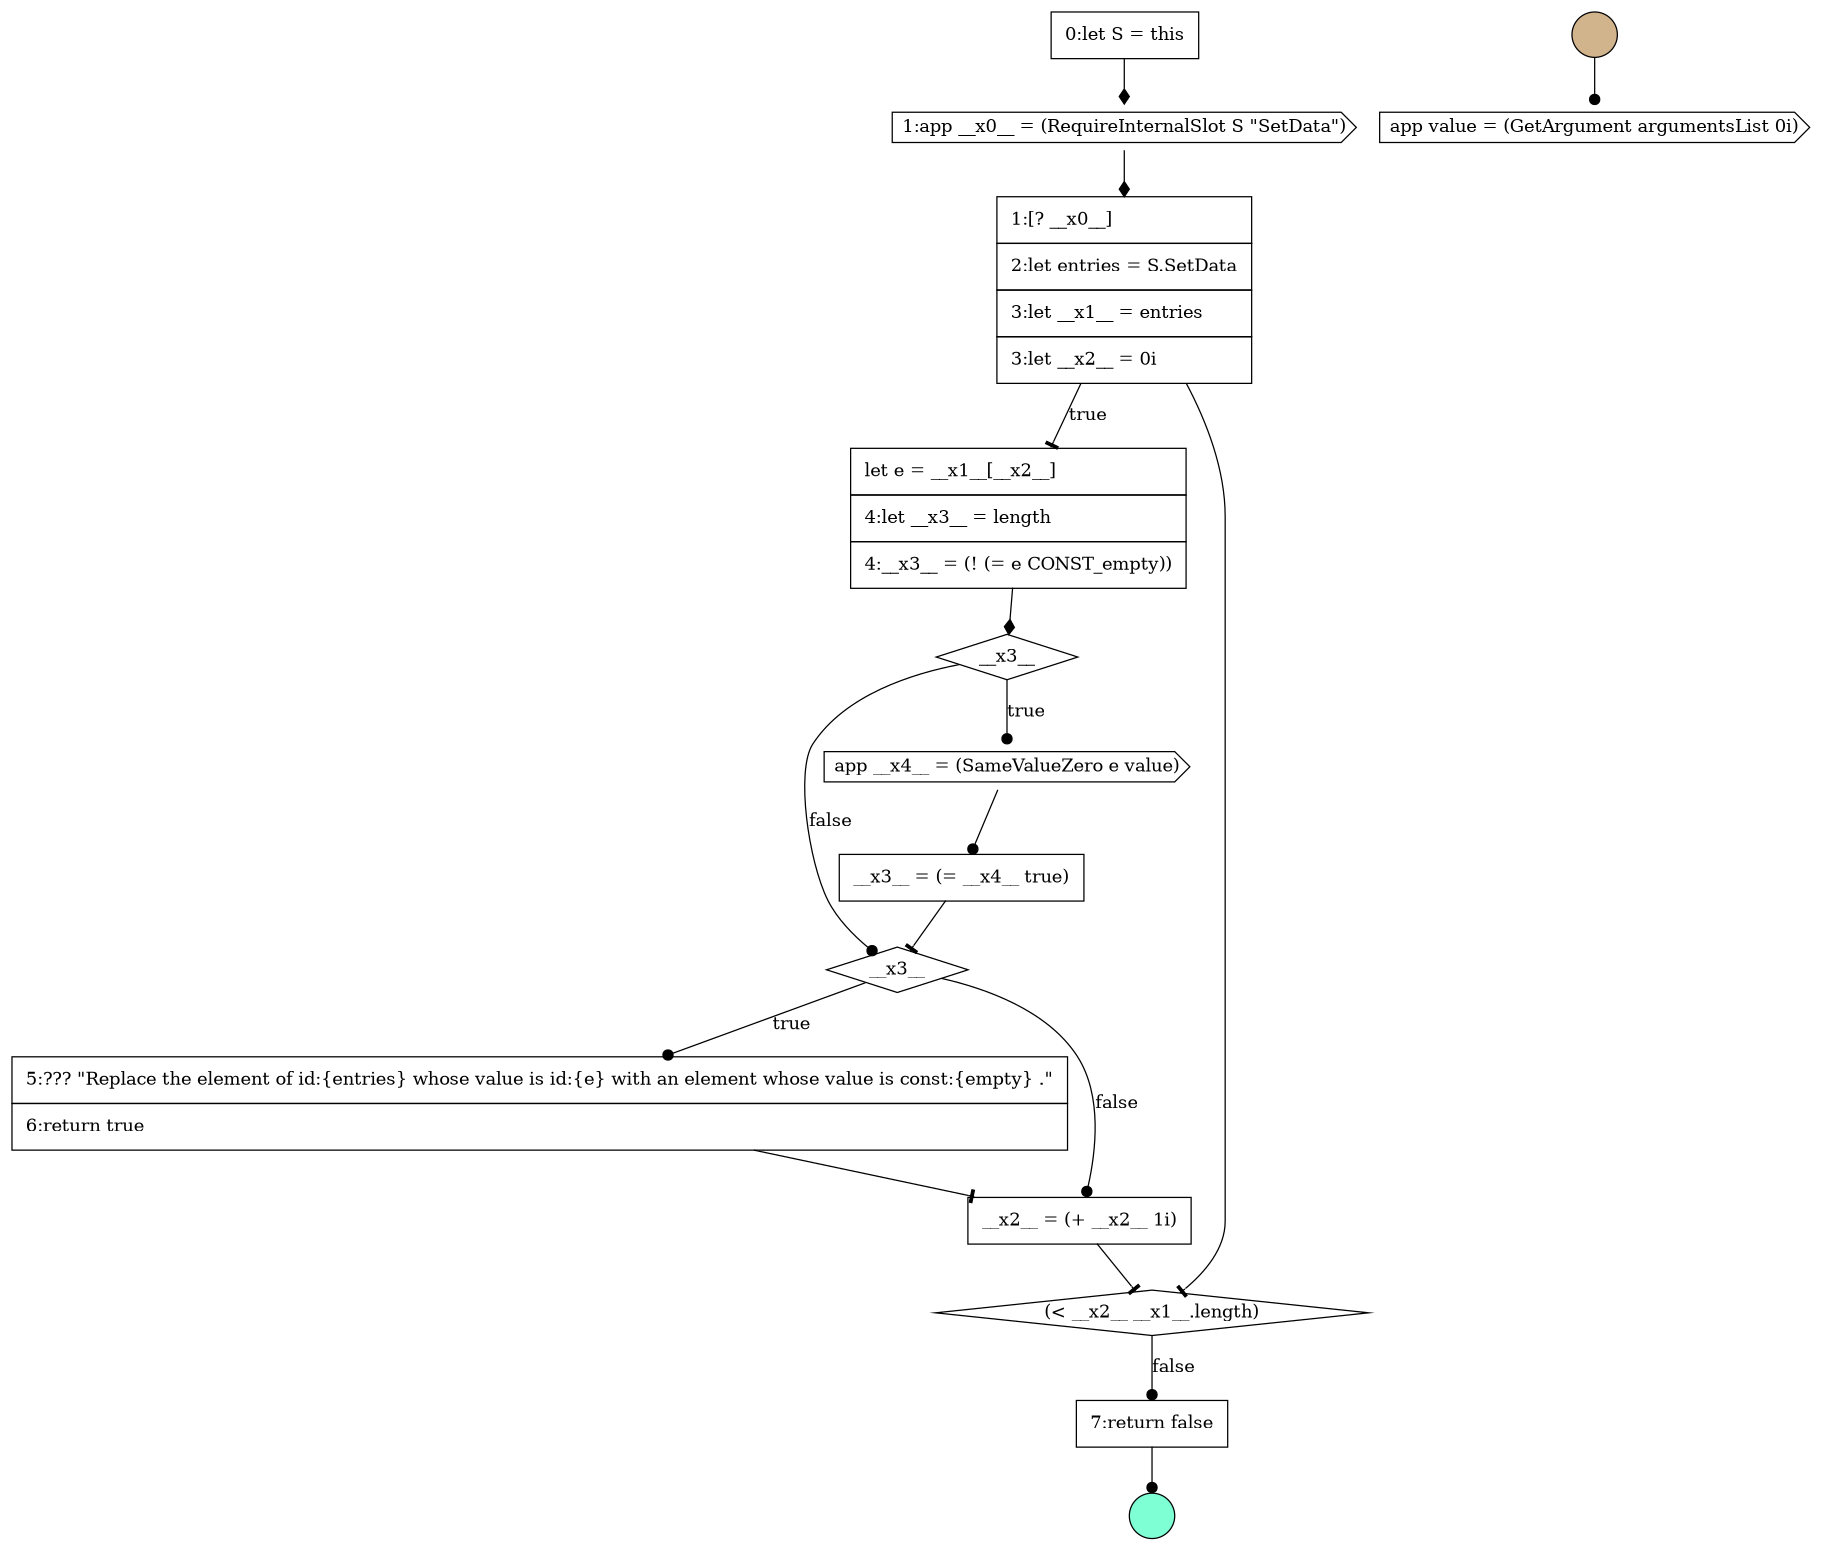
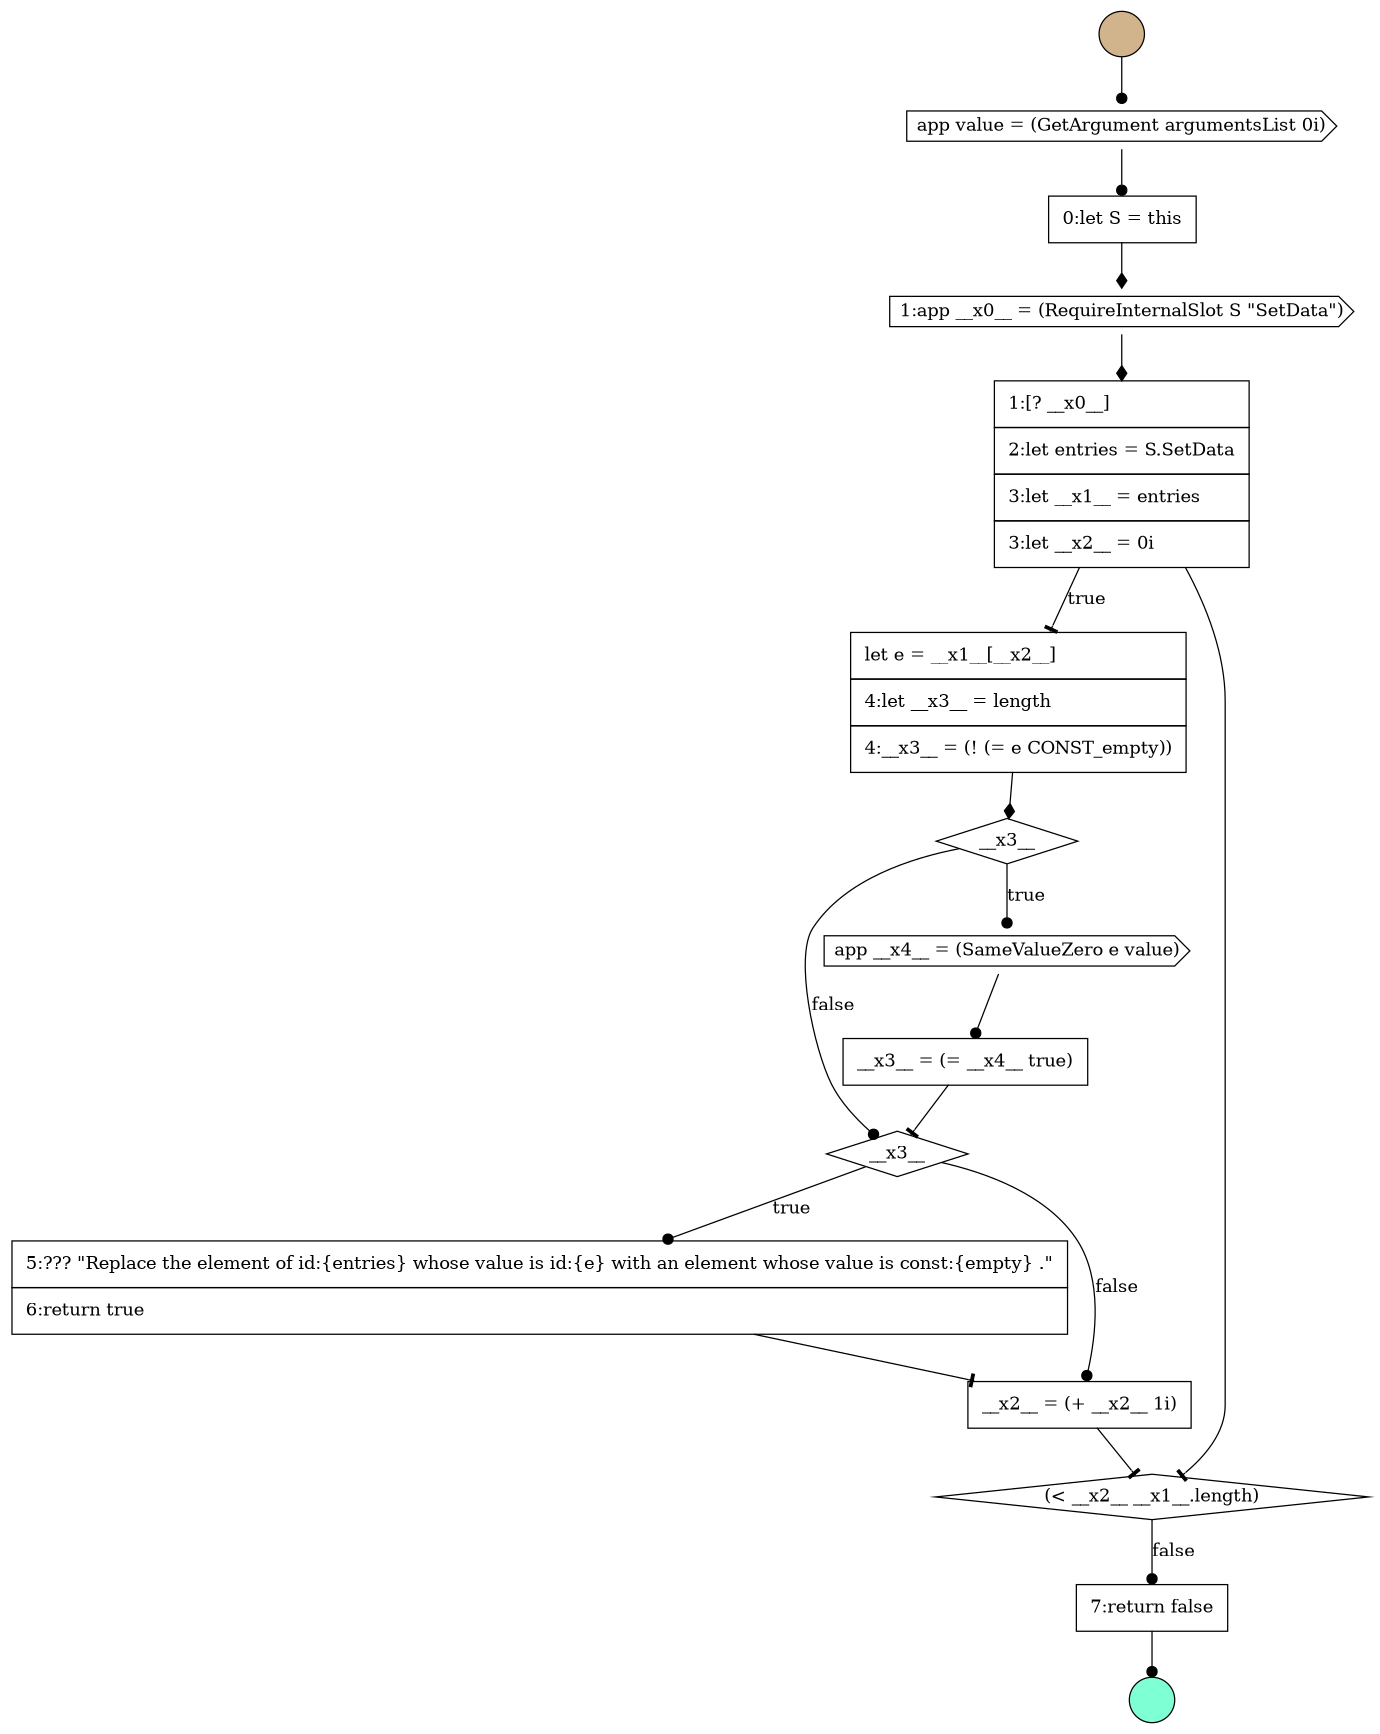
edge "app value = (GetArgument argumentsList 0i)" -> "0:let S = this": added
